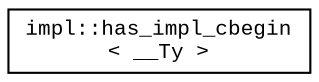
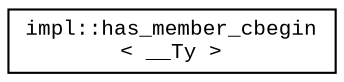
node "impl::has_impl_cbegin < __Ty >": label "impl::has_impl_cbegin < __Ty >" -> "impl::has_member_cbegin < __Ty >"
